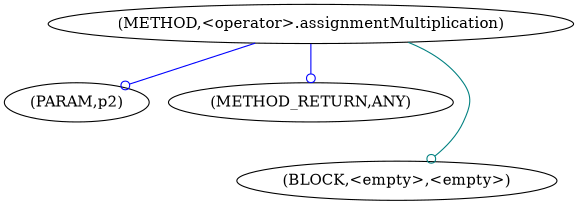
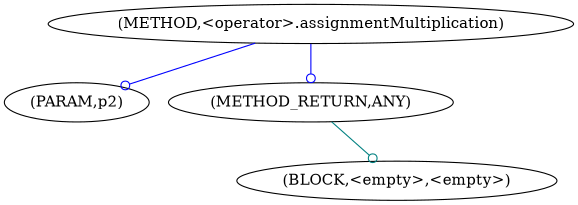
edge "(METHOD,<operator>.assignmentMultiplication)" -> "(BLOCK,<empty>,<empty>)": now "(METHOD_RETURN,ANY)" -> "(BLOCK,<empty>,<empty>)"
